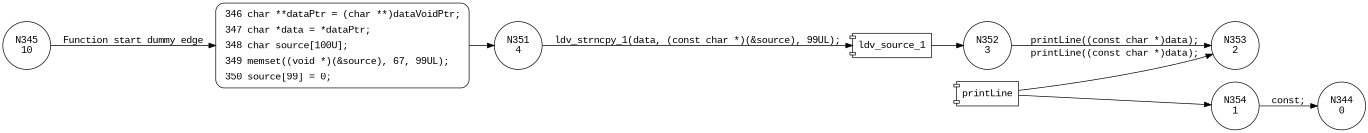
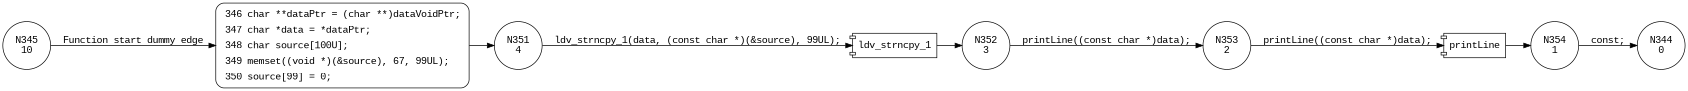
node "ldv_source_1": label "ldv_source_1" -> "ldv_strncpy_1"
edge "printLine" -> "N353 2": reversed
